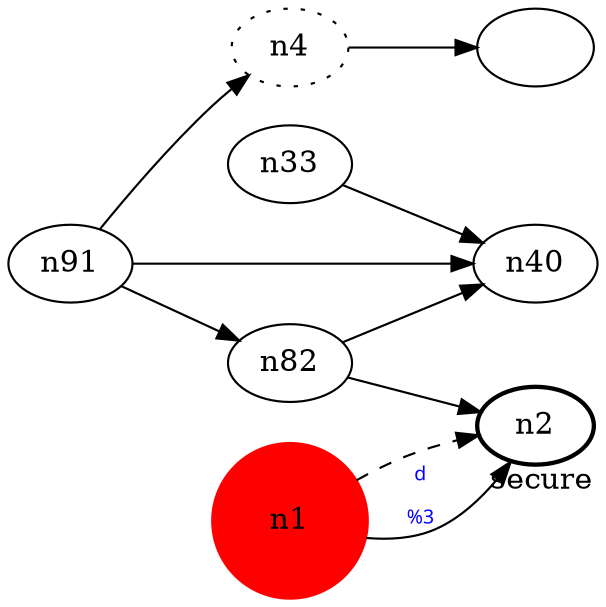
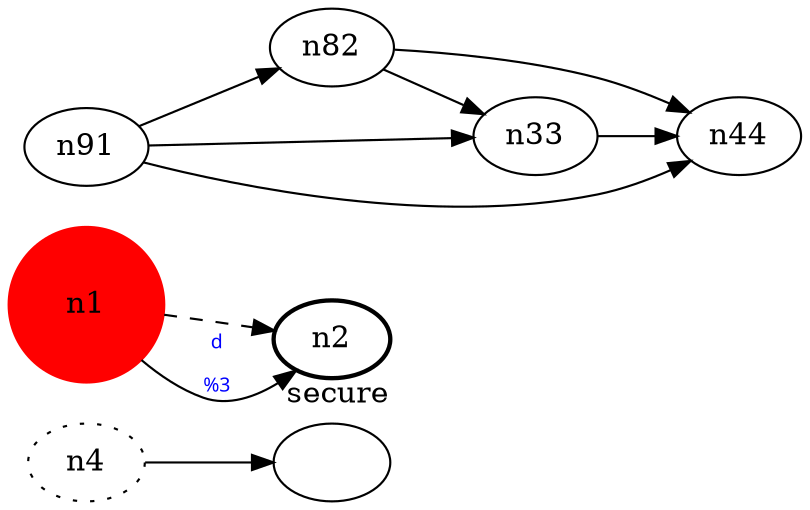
edge "n91" -> "n4": now "n91" -> "n33"
node "n40": label "n40" -> "n44"
edge "n82" -> "n2 secure": now "n82" -> "n33"
